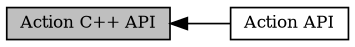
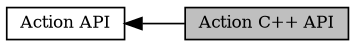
edge "Action API" -> "Action C++ API": reversed
